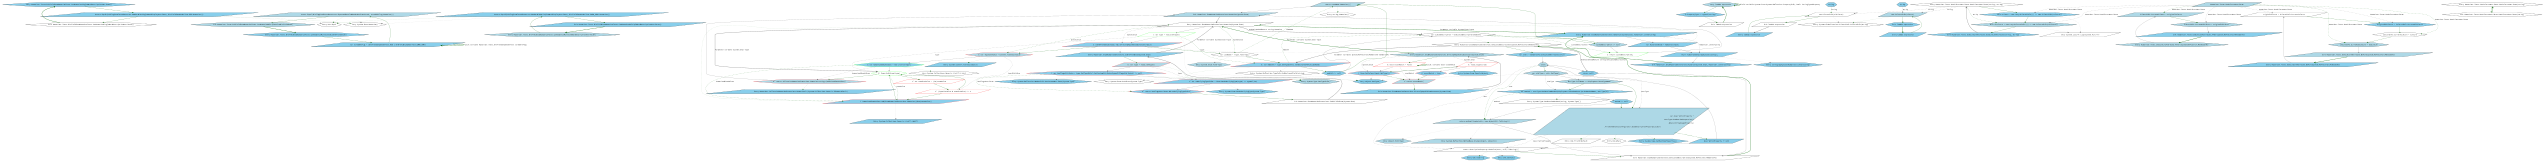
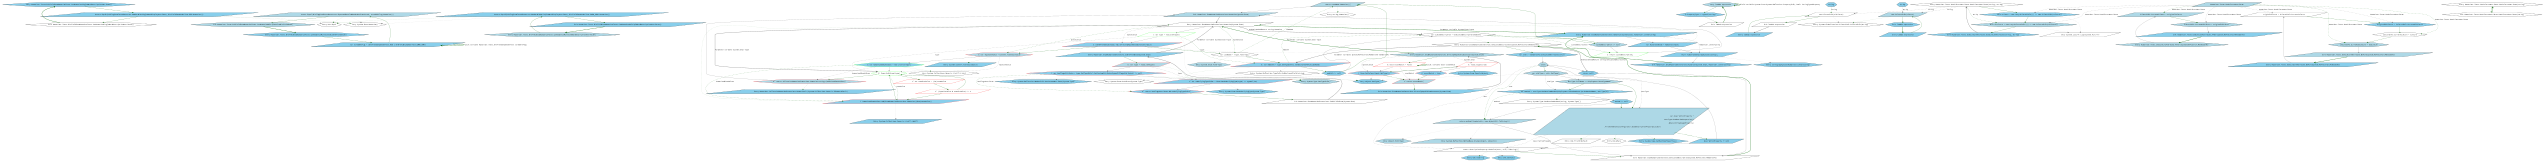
edge "0: var inputIntValue = Convert.ToInt32(input)" -> "1: (inputIntValue & enumIntValue) != 0": now "0: var inputIntValue = Convert.ToInt32(input)" -> "0: Enum.GetValues(type)"
